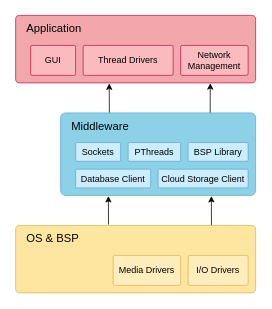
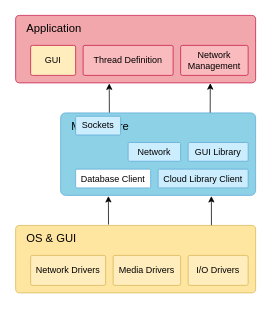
node "GUI": fillcolor #fabbbe -> #ffedbd
node "Thread Drivers": label "Thread Drivers" -> "Thread Definition"
node "Sockets": moved (98, 152) -> (98, 126)
node "PThreads": label "PThreads" -> "Network"
node "BSP Library": label "BSP Library" -> "GUI Library"
node "Database Client": fillcolor #cbedfe -> #ffffff
node "Cloud Storage Client": label "Cloud Storage Client" -> "Cloud Library Client"
node "OS & BSP": label "OS & BSP" -> "OS & GUI"
node "Network Drivers": added
